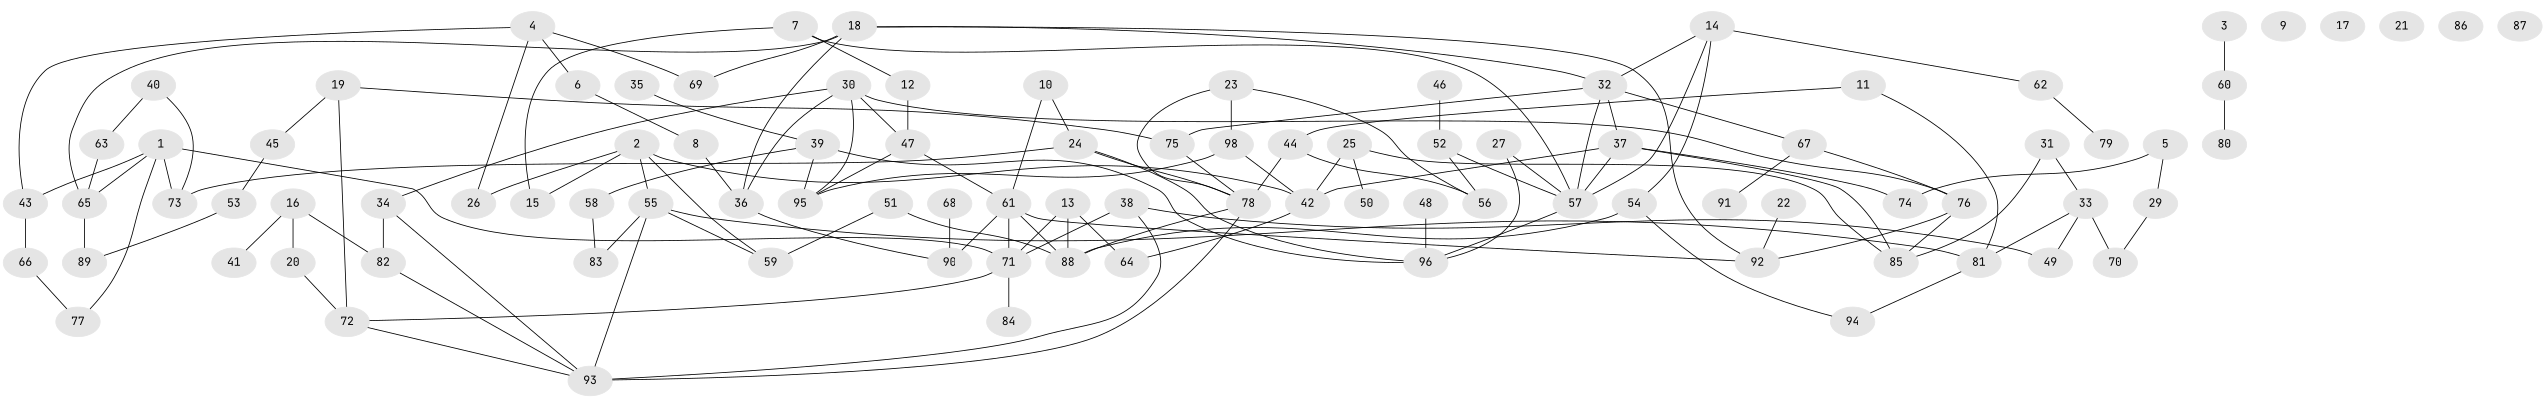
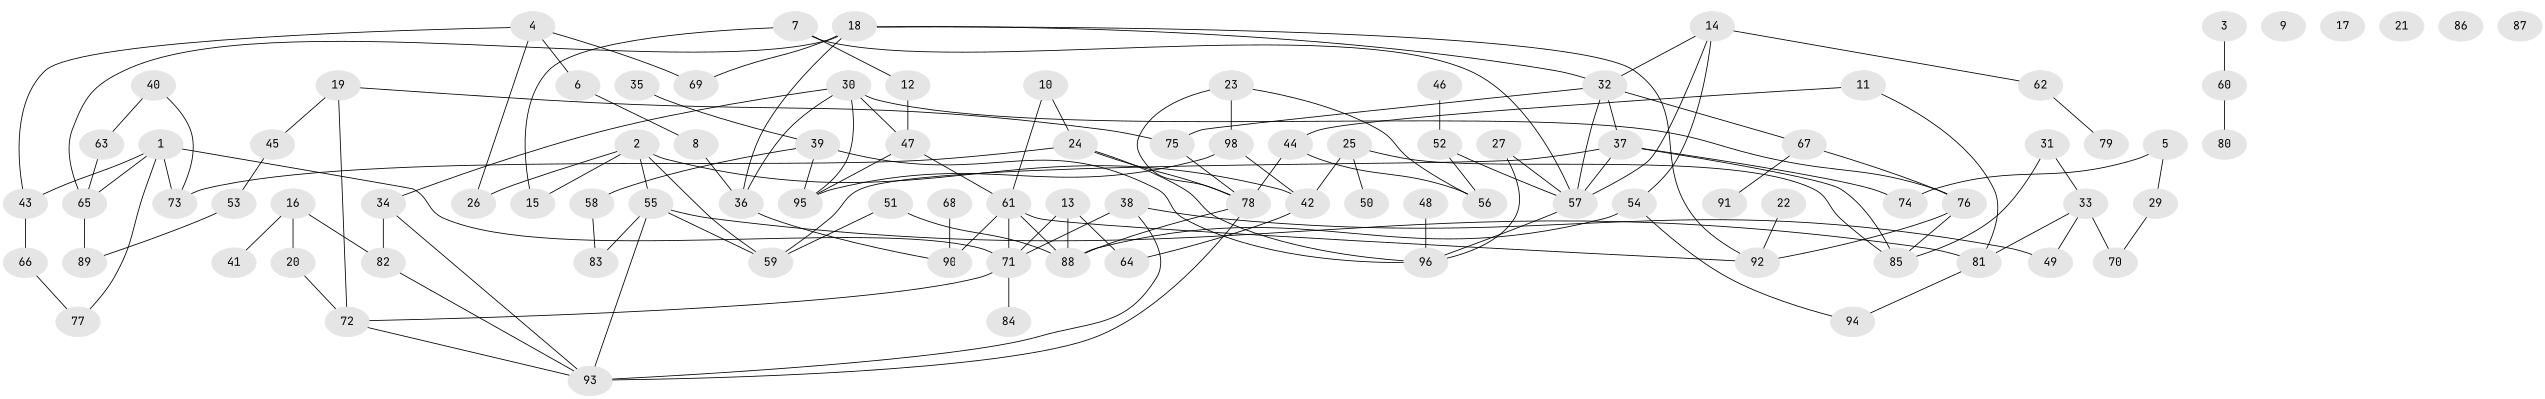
edge "37" -- "42": now "37" -- "59"
